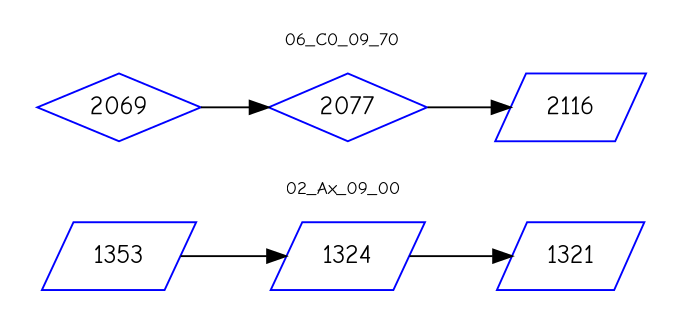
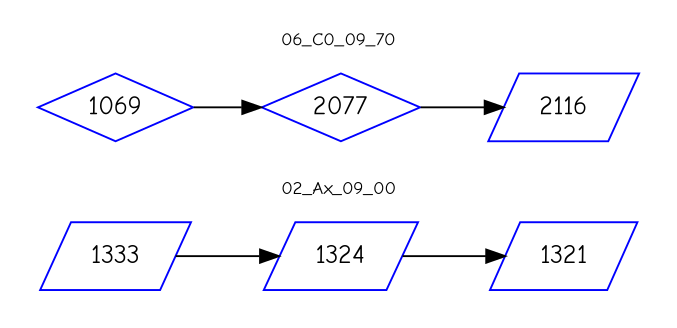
node "2069": label "2069" -> "1069"
node "1353": label "1353" -> "1333"
